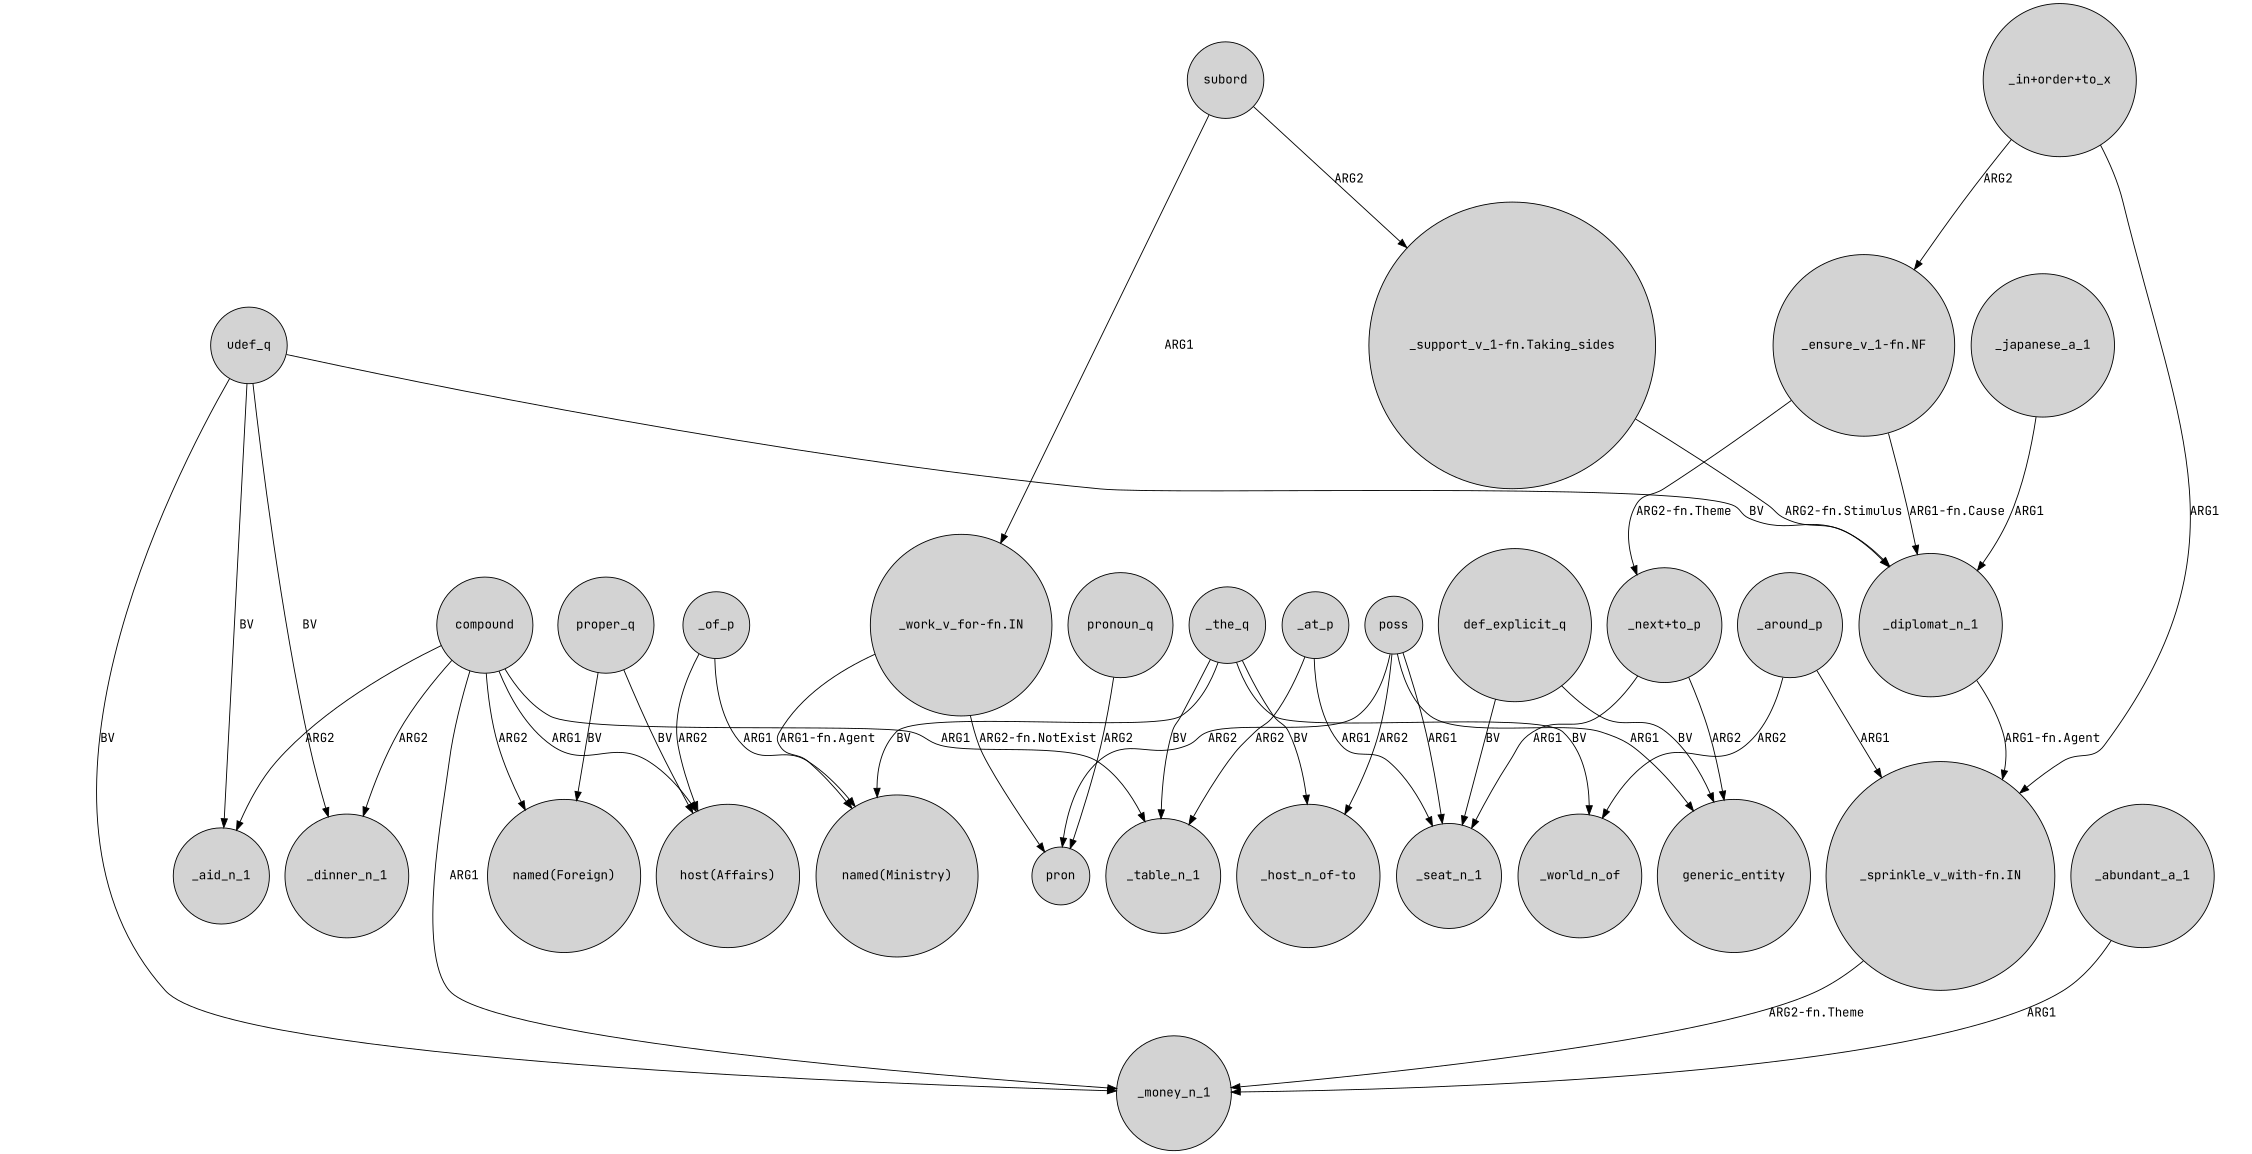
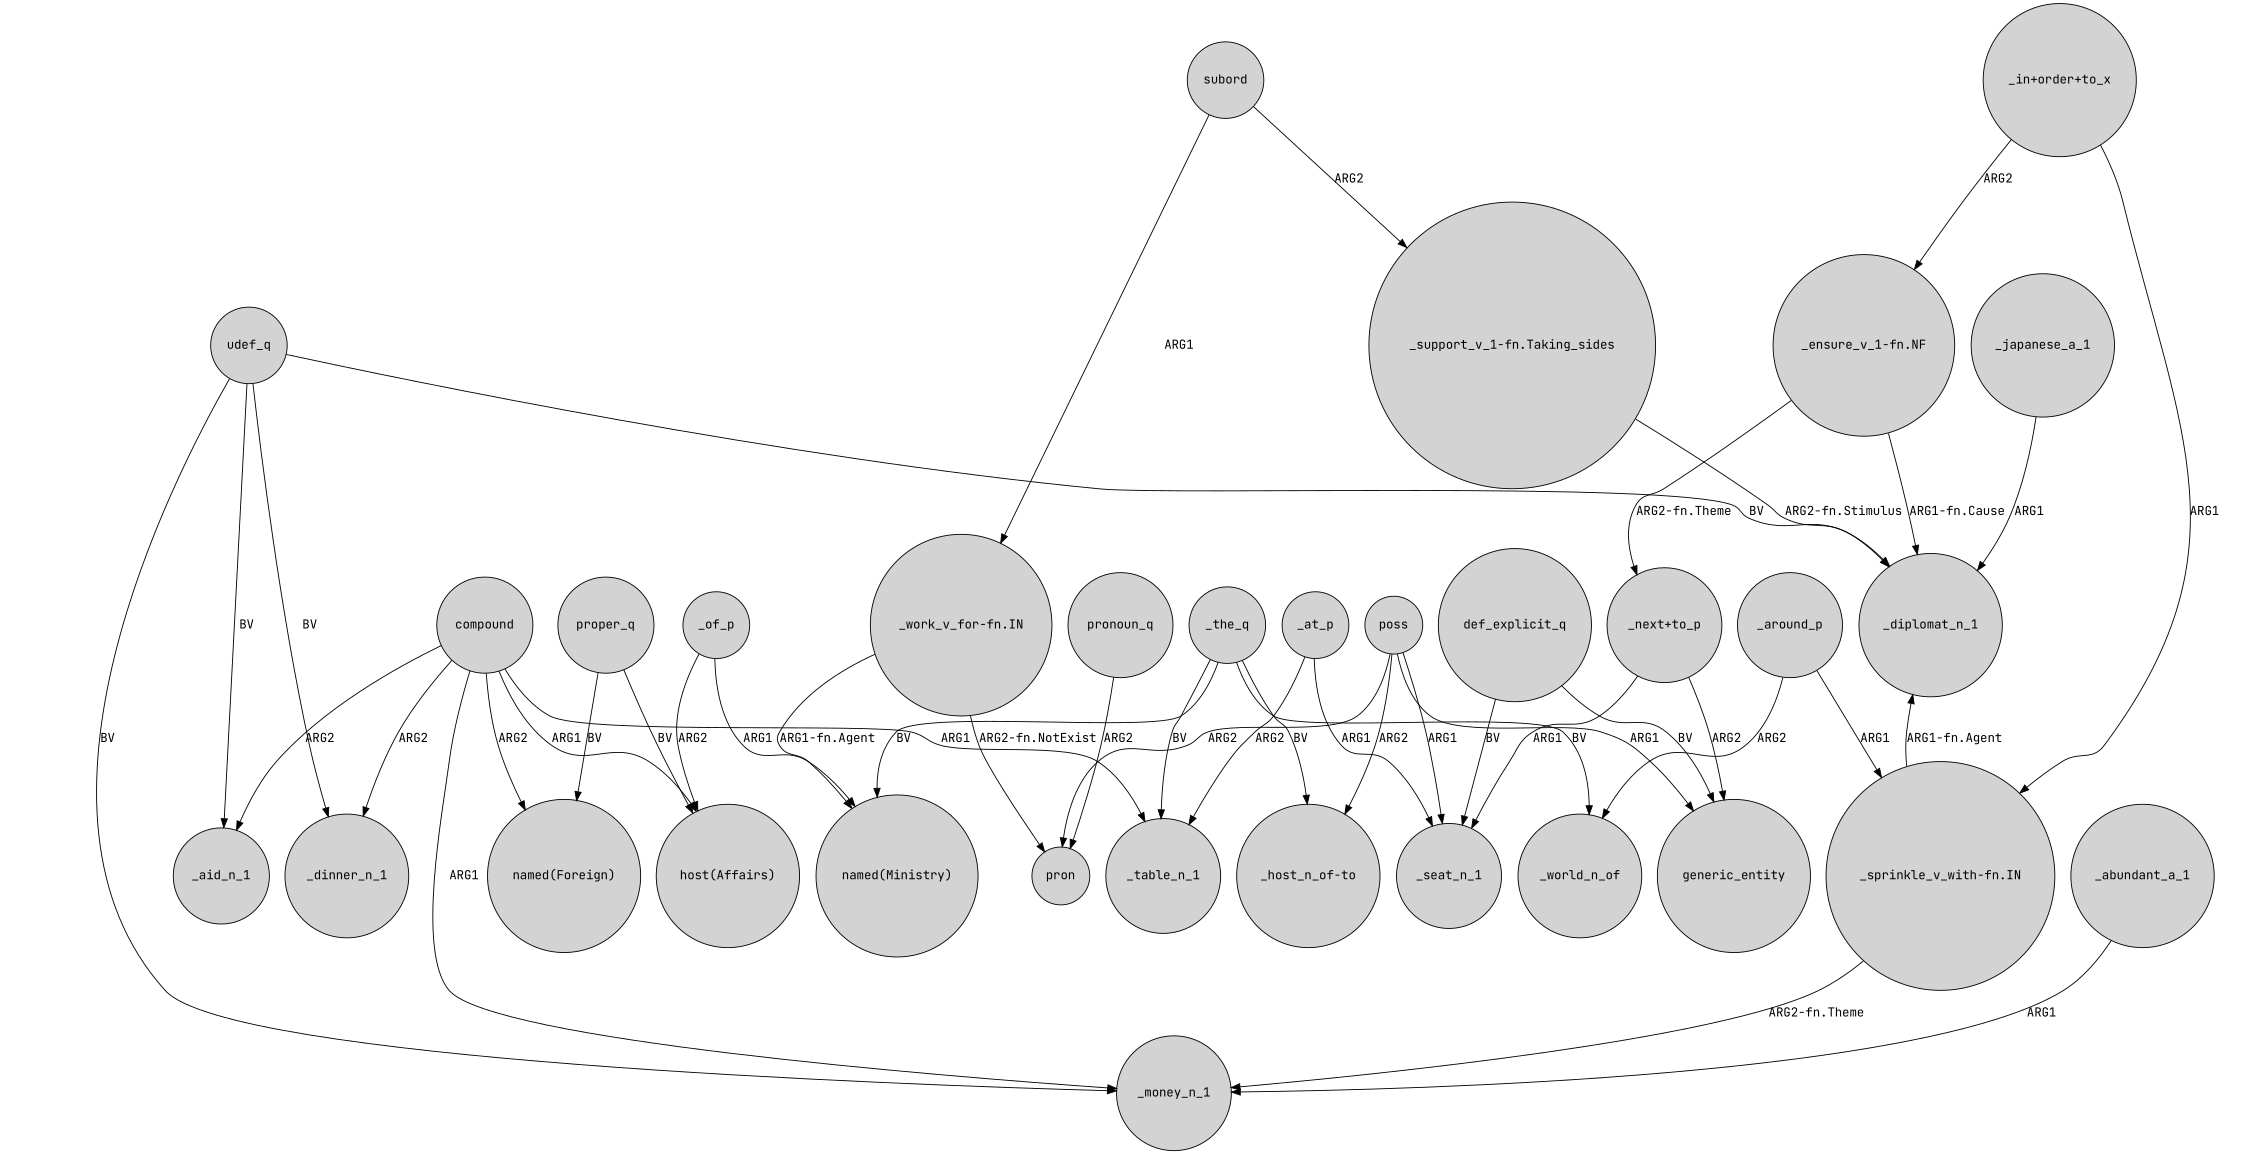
edge "_diplomat_n_1" -> "_sprinkle_v_with-fn.IN": reversed
